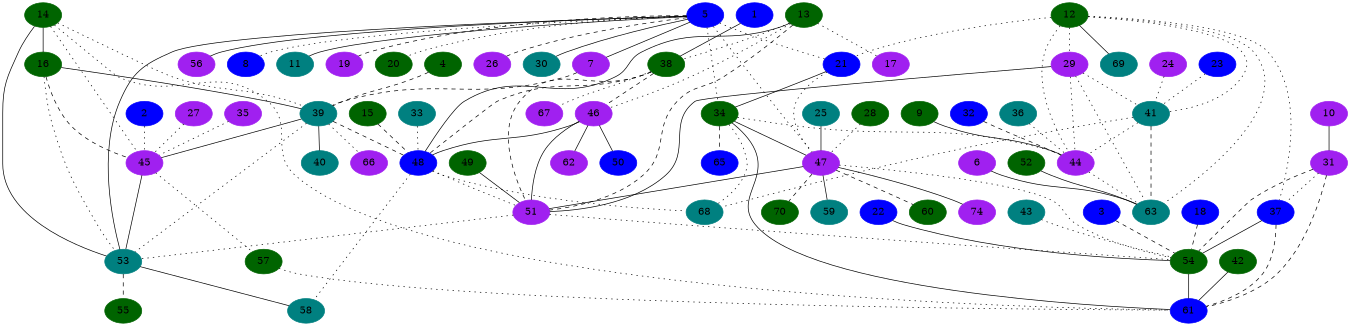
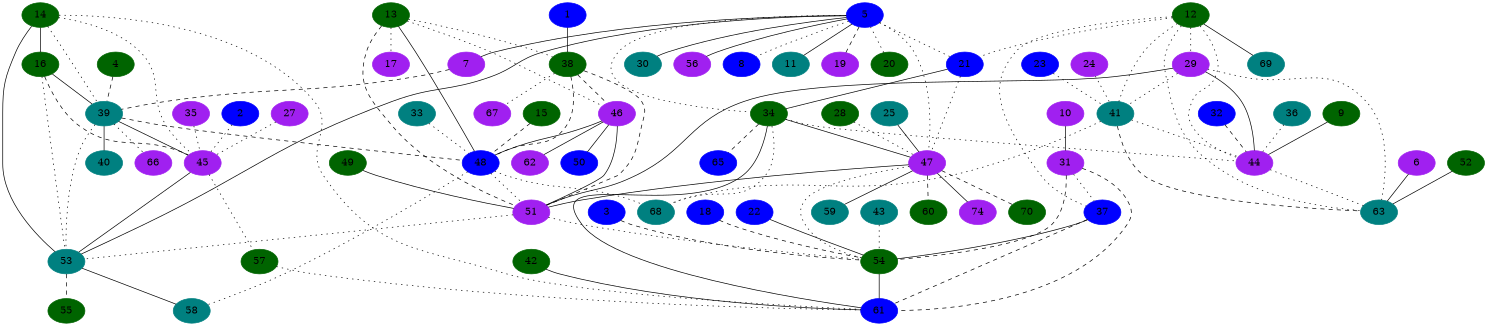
node "26": removed
edge "29" -- "44": style dotted -> solid
